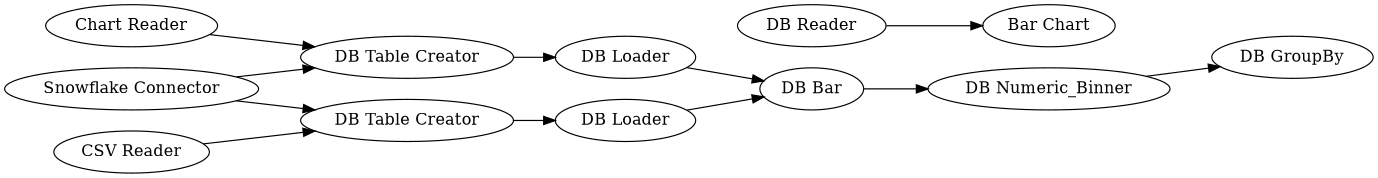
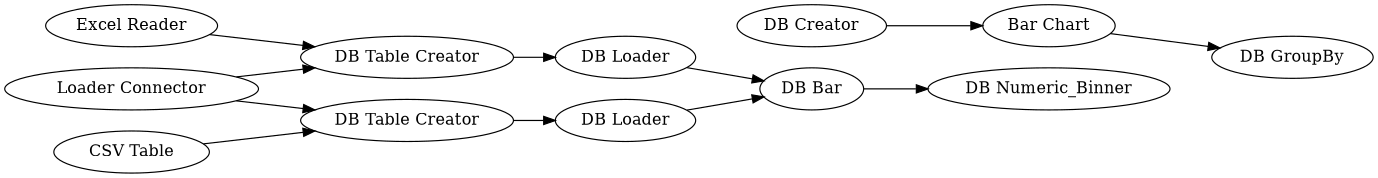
node "Chart Reader": label "Chart Reader" -> "Excel Reader"
node "DB Reader": label "DB Reader" -> "DB Creator"
edge "DB Numeric_Binner" -> "DB GroupBy": now "Bar Chart" -> "DB GroupBy"
node "Snowflake Connector": label "Snowflake Connector" -> "Loader Connector"
node "CSV Reader": label "CSV Reader" -> "CSV Table"
